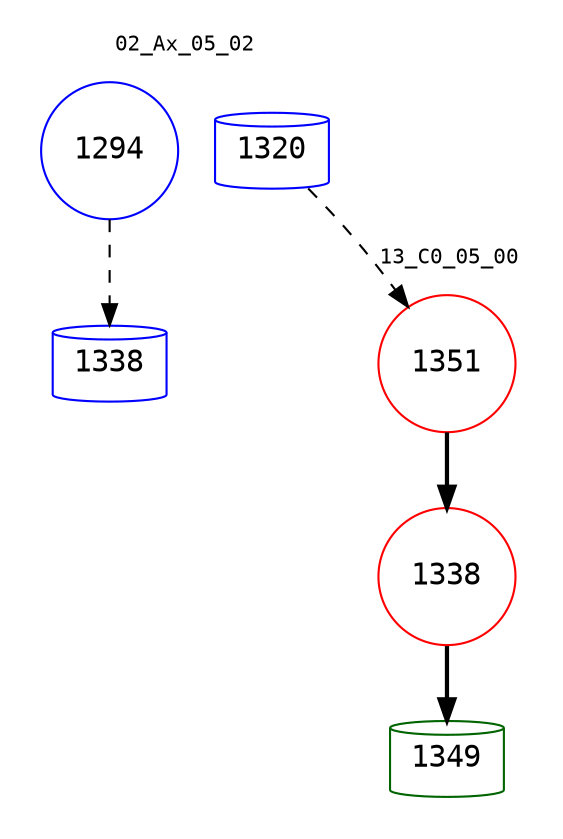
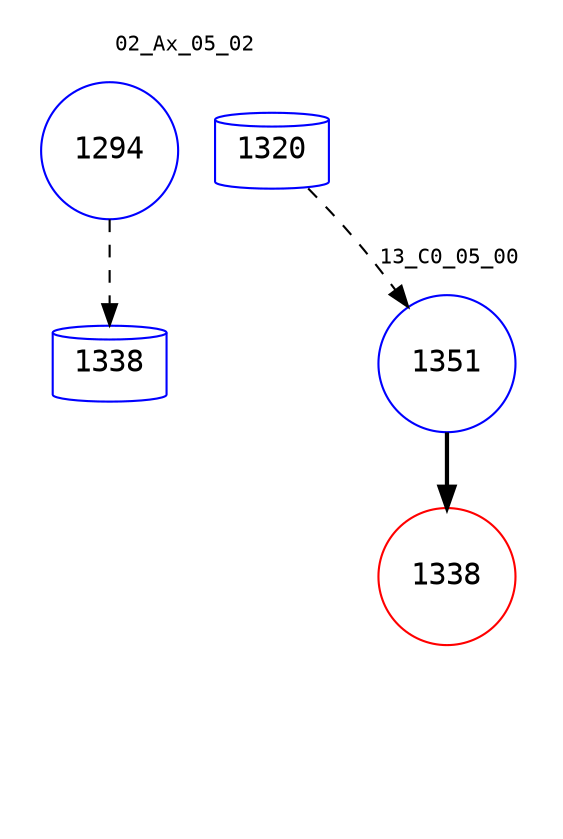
node "1351": color red -> blue
node "1349": removed
